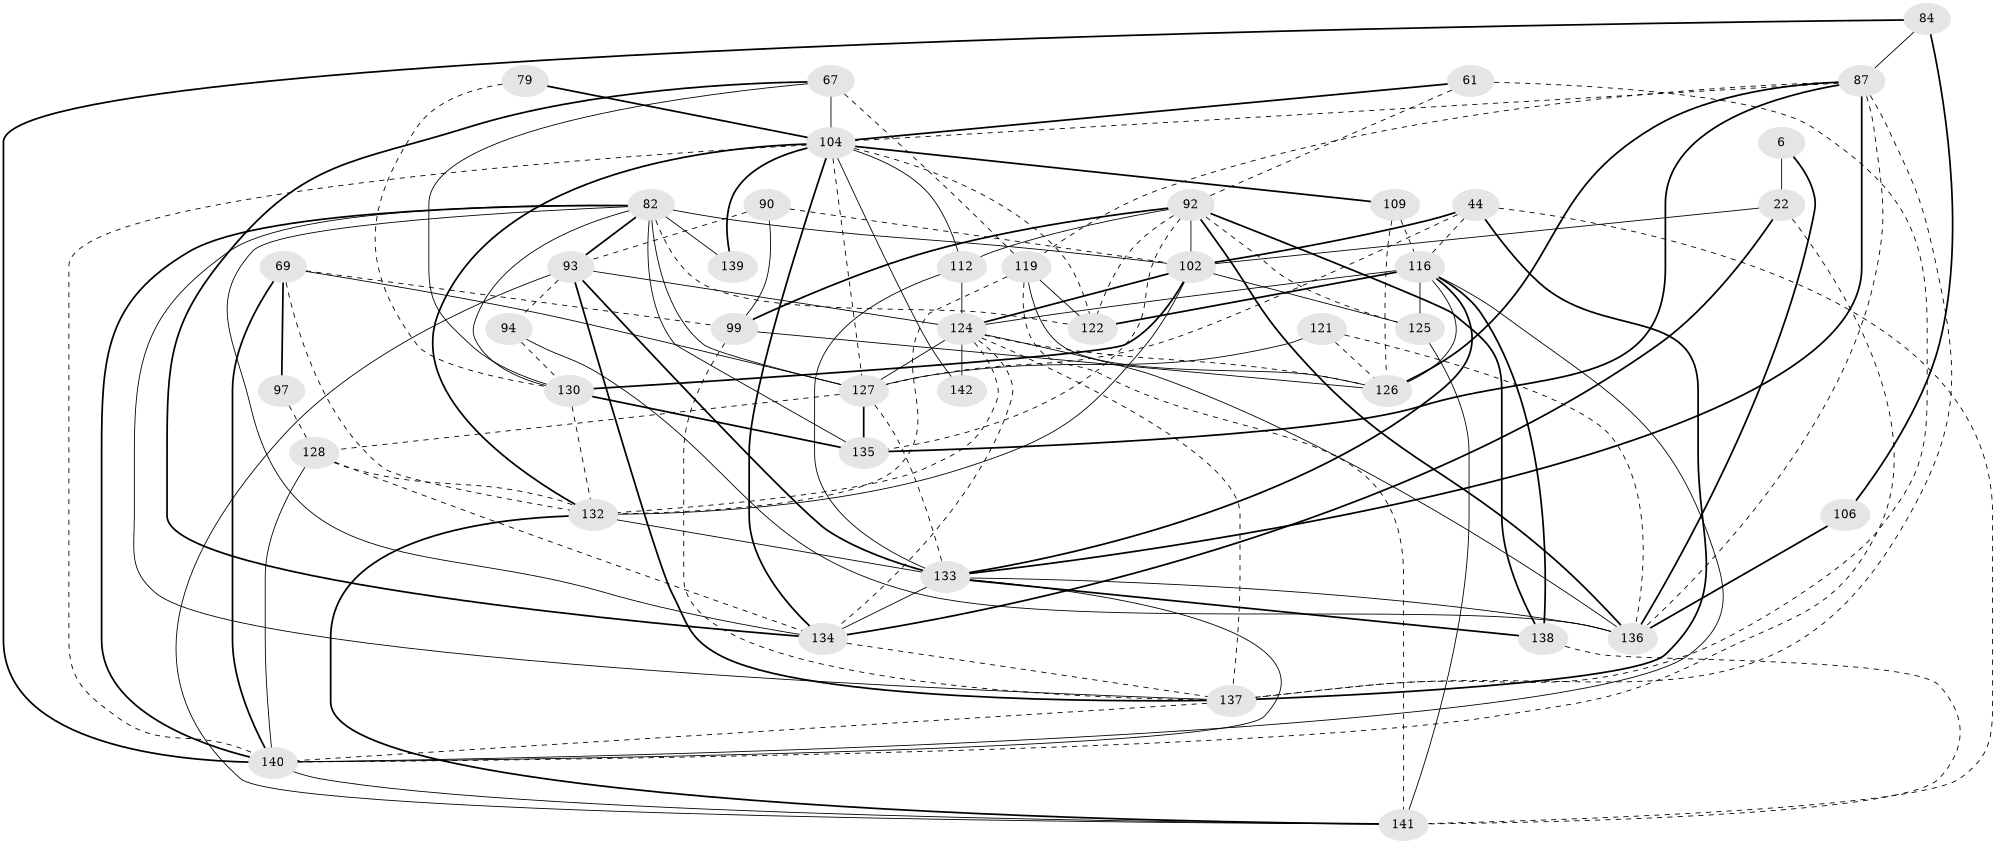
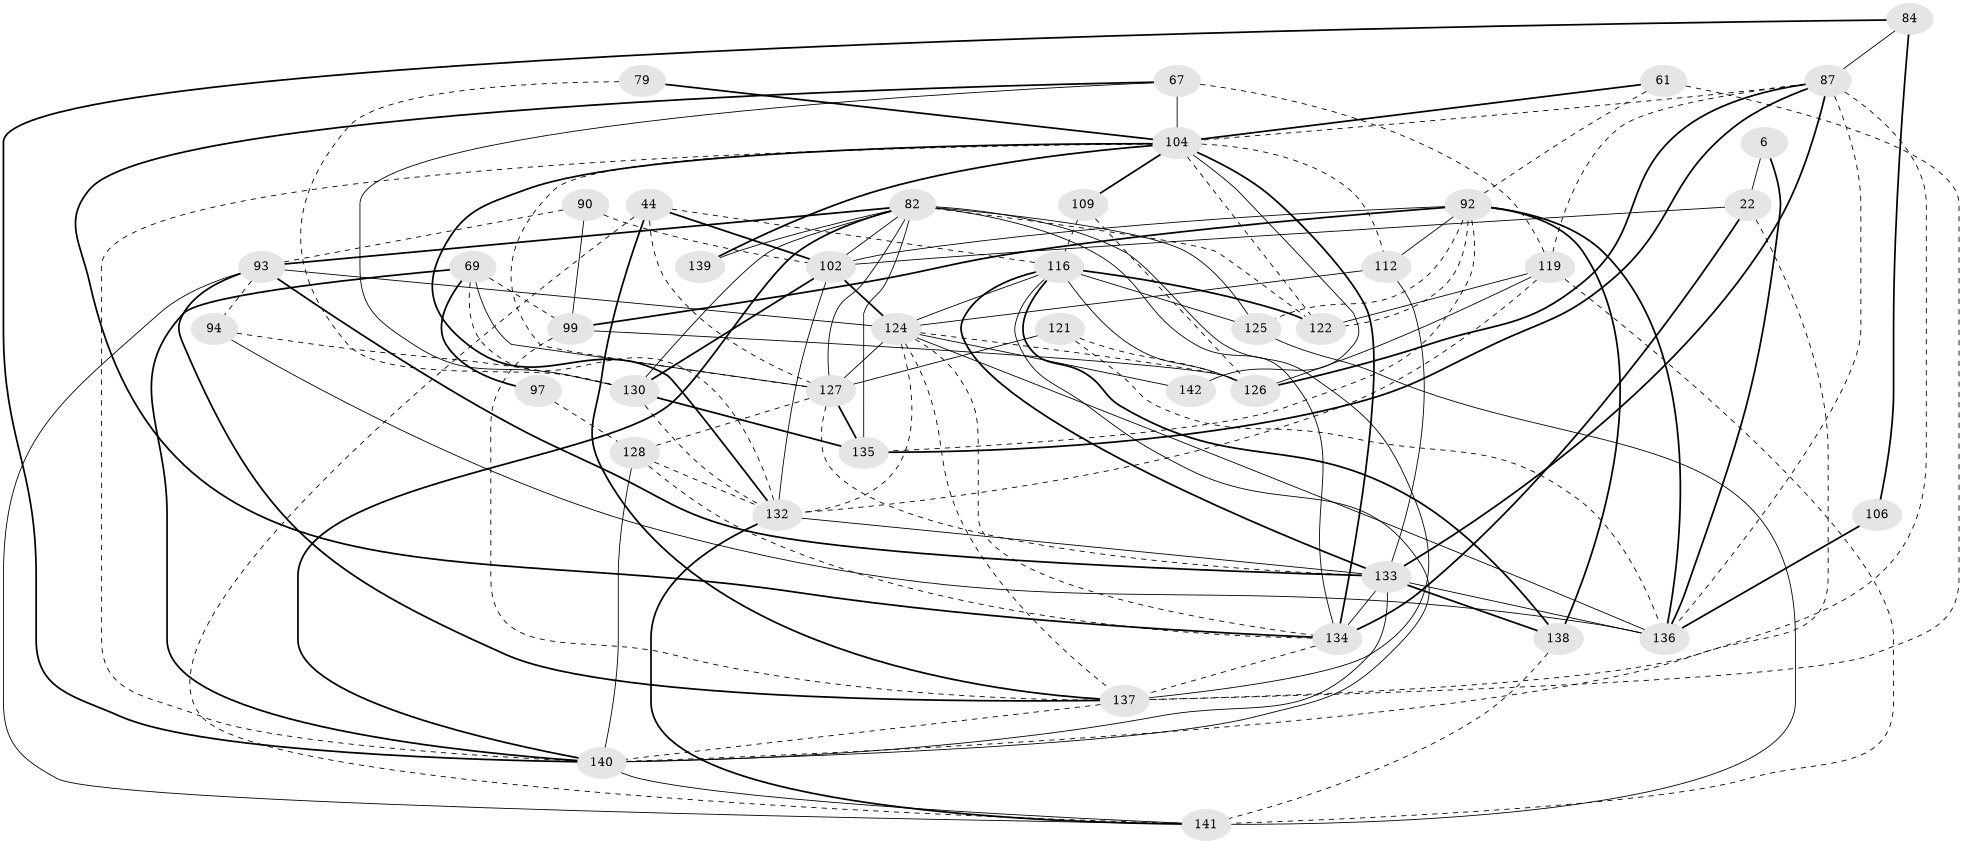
edge "104" -- "112": style solid -> dashed
edge "102" -- "125": now "82" -- "125"
